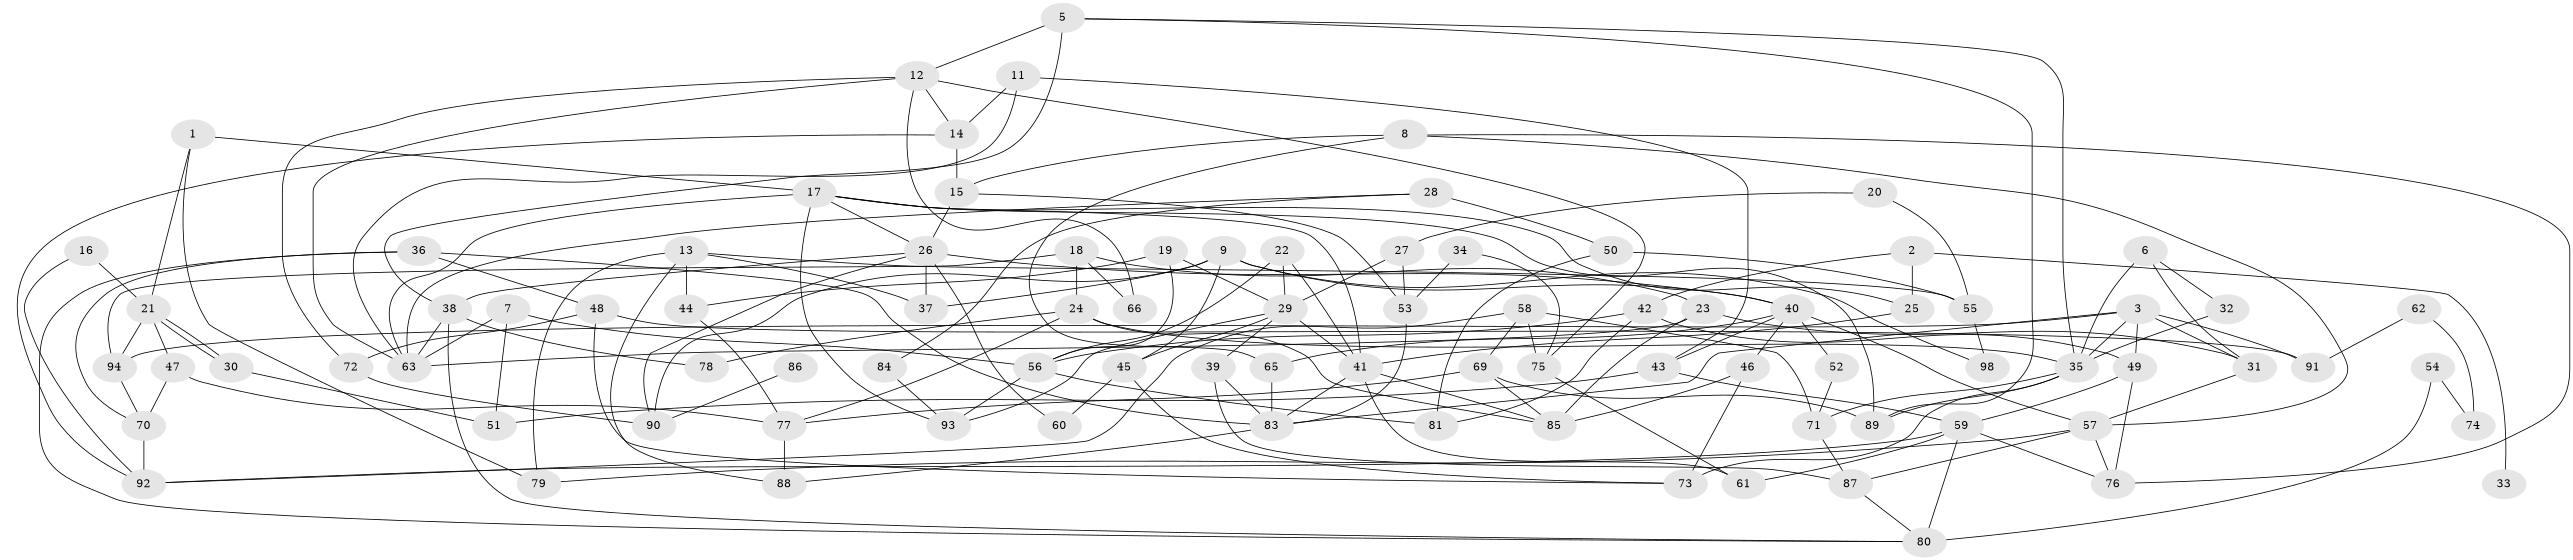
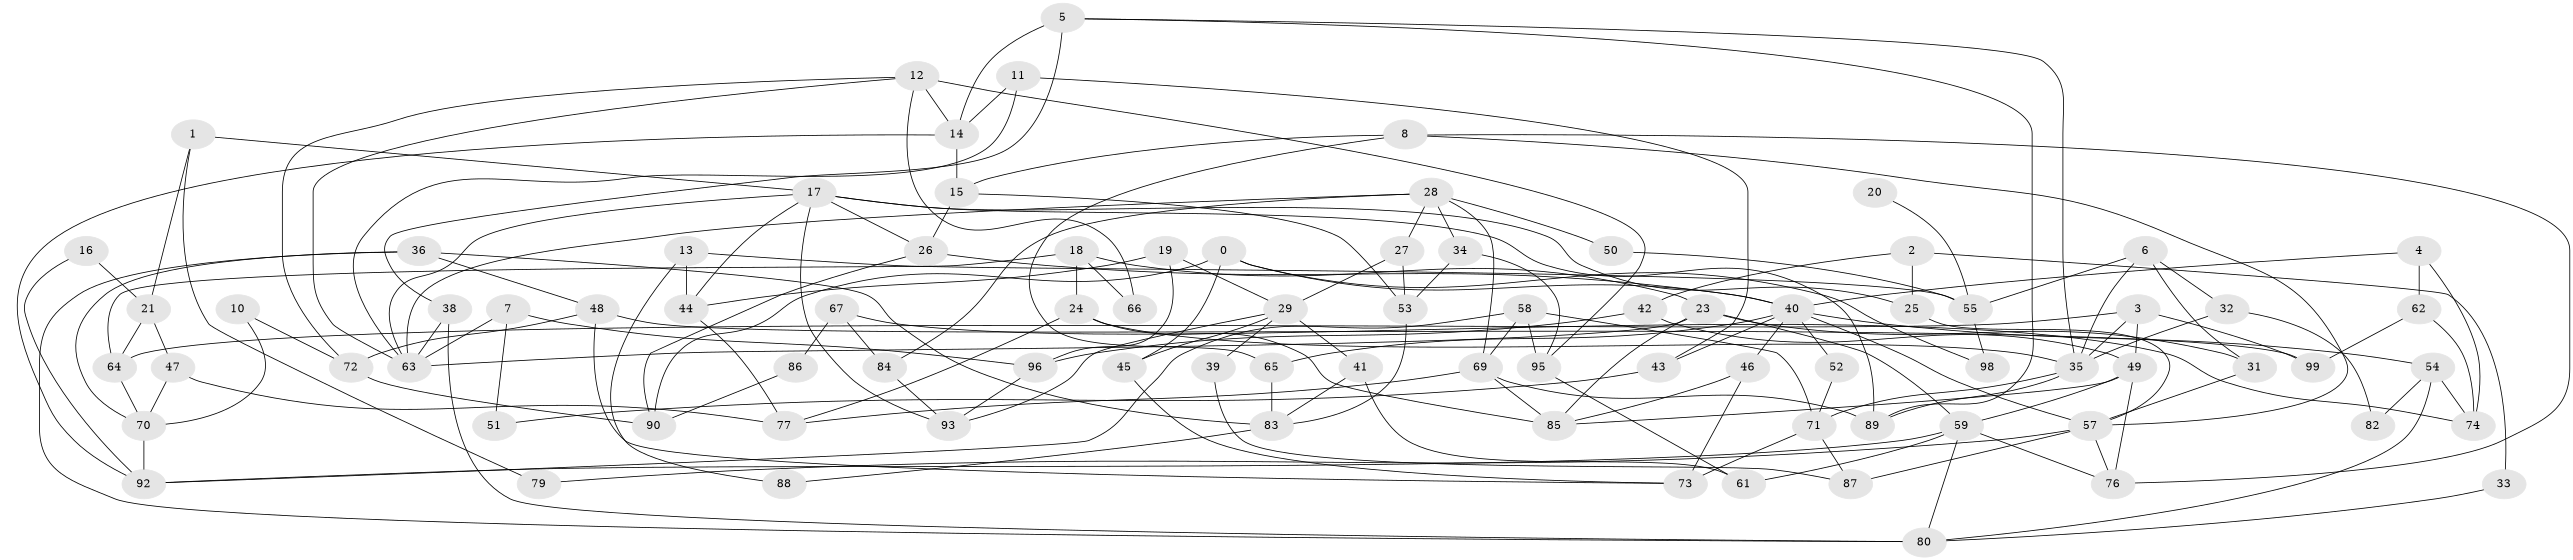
edge "5" -- "12": now "5" -- "14"
edge "20" -- "27": now "28" -- "27"
edge "17" -- "41": now "17" -- "44"
edge "28" -- "34": added
node "9": label "9" -> "0"
node "22": removed
node "4": added
edge "28" -- "69": added
edge "26" -- "38": removed
edge "6" -- "55": added
node "10": added
node "67": added
node "37": removed
edge "13" -- "79": removed
edge "25" -- "41": now "25" -- "57"
edge "40" -- "54": added
edge "3" -- "31": removed
edge "3" -- "83": removed
node "94": label "94" -> "64"
node "30": removed
node "78": removed
node "56": label "56" -> "96"
node "75": label "75" -> "95"
node "91": label "91" -> "99"
edge "39" -- "83": removed
edge "41" -- "85": now "49" -- "85"
edge "43" -- "59": now "23" -- "59"
node "60": removed
node "81": removed
node "82": added
edge "35" -- "73": now "71" -- "73"
edge "77" -- "88": removed
edge "87" -- "80": now "33" -- "80"
